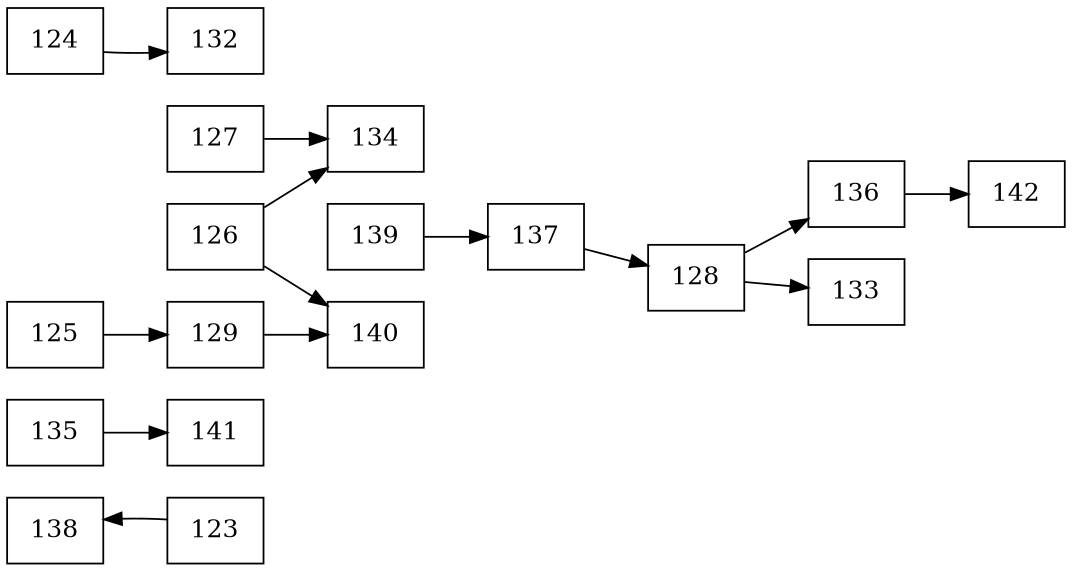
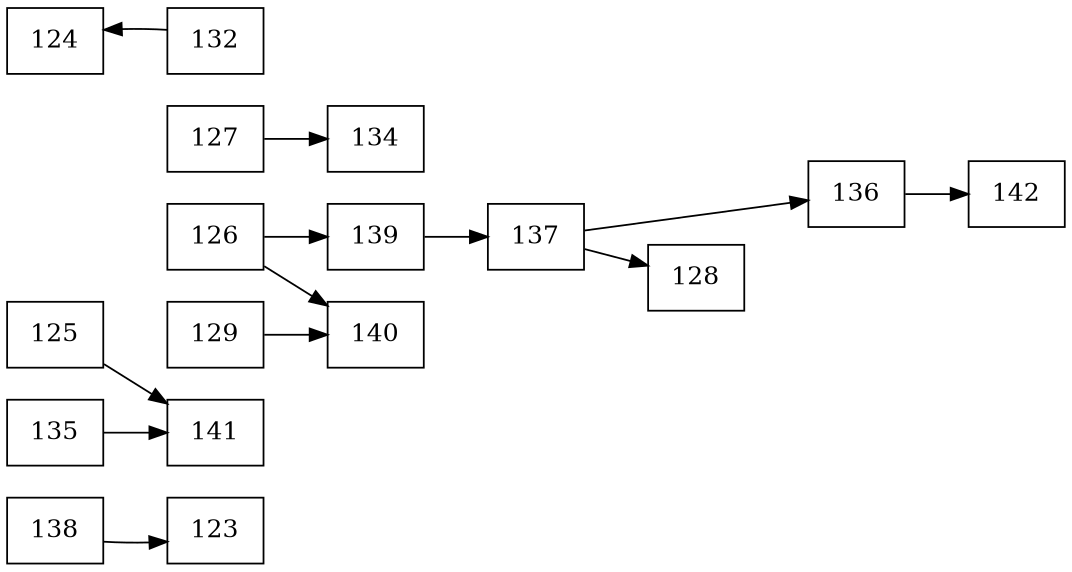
edge "124" -> "132": reversed
edge "126" -> "134": now "126" -> "139"
edge "128" -> "136": now "137" -> "136"
node "133": removed
edge "125" -> "129": now "125" -> "141"
edge "123" -> "138": reversed
